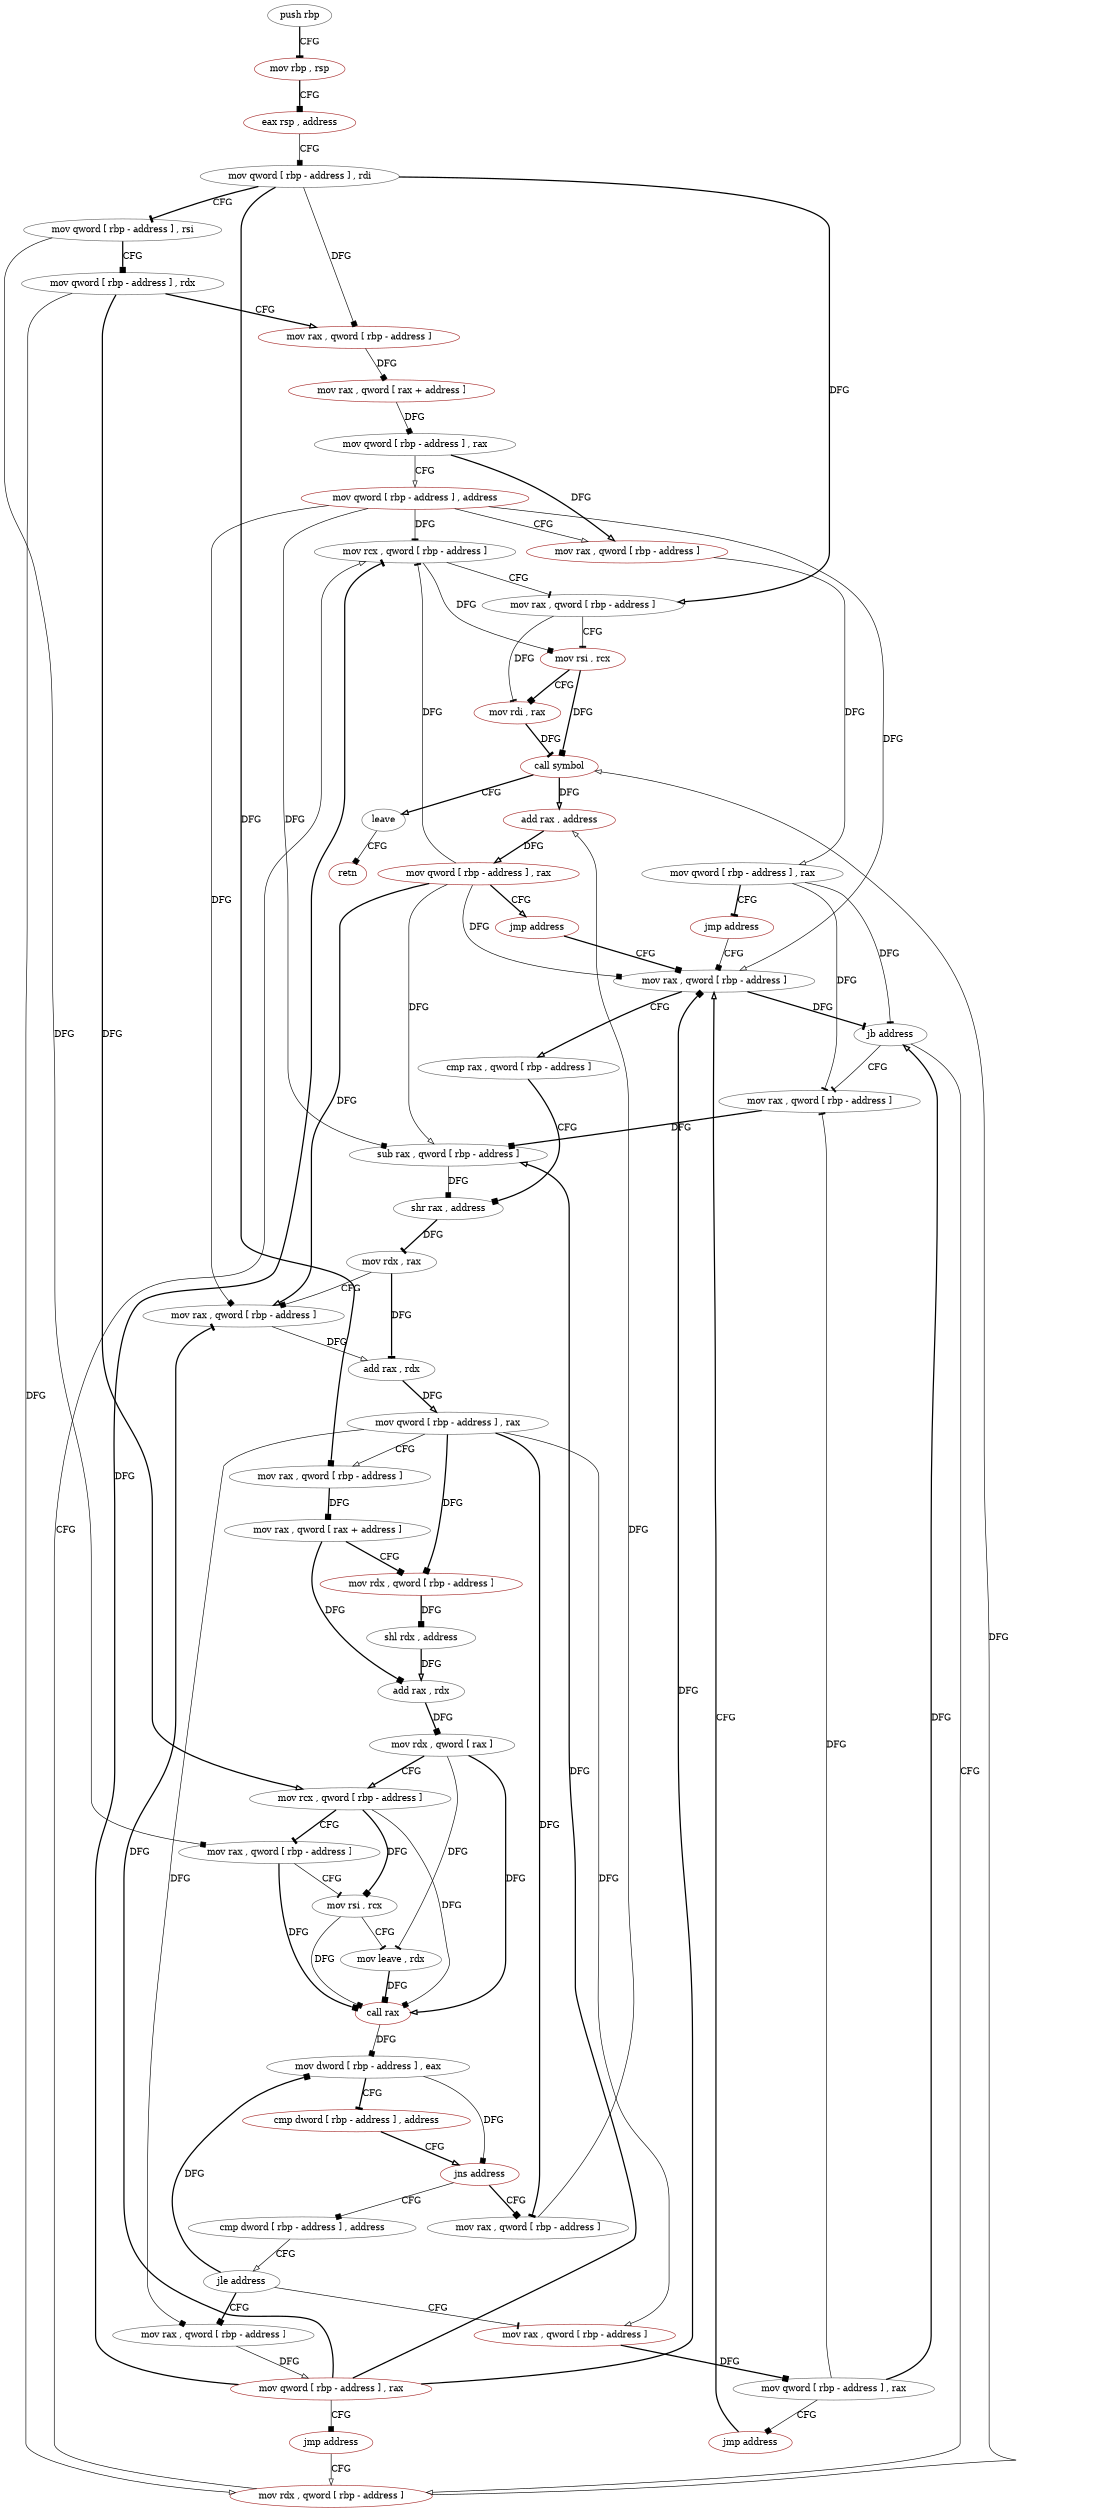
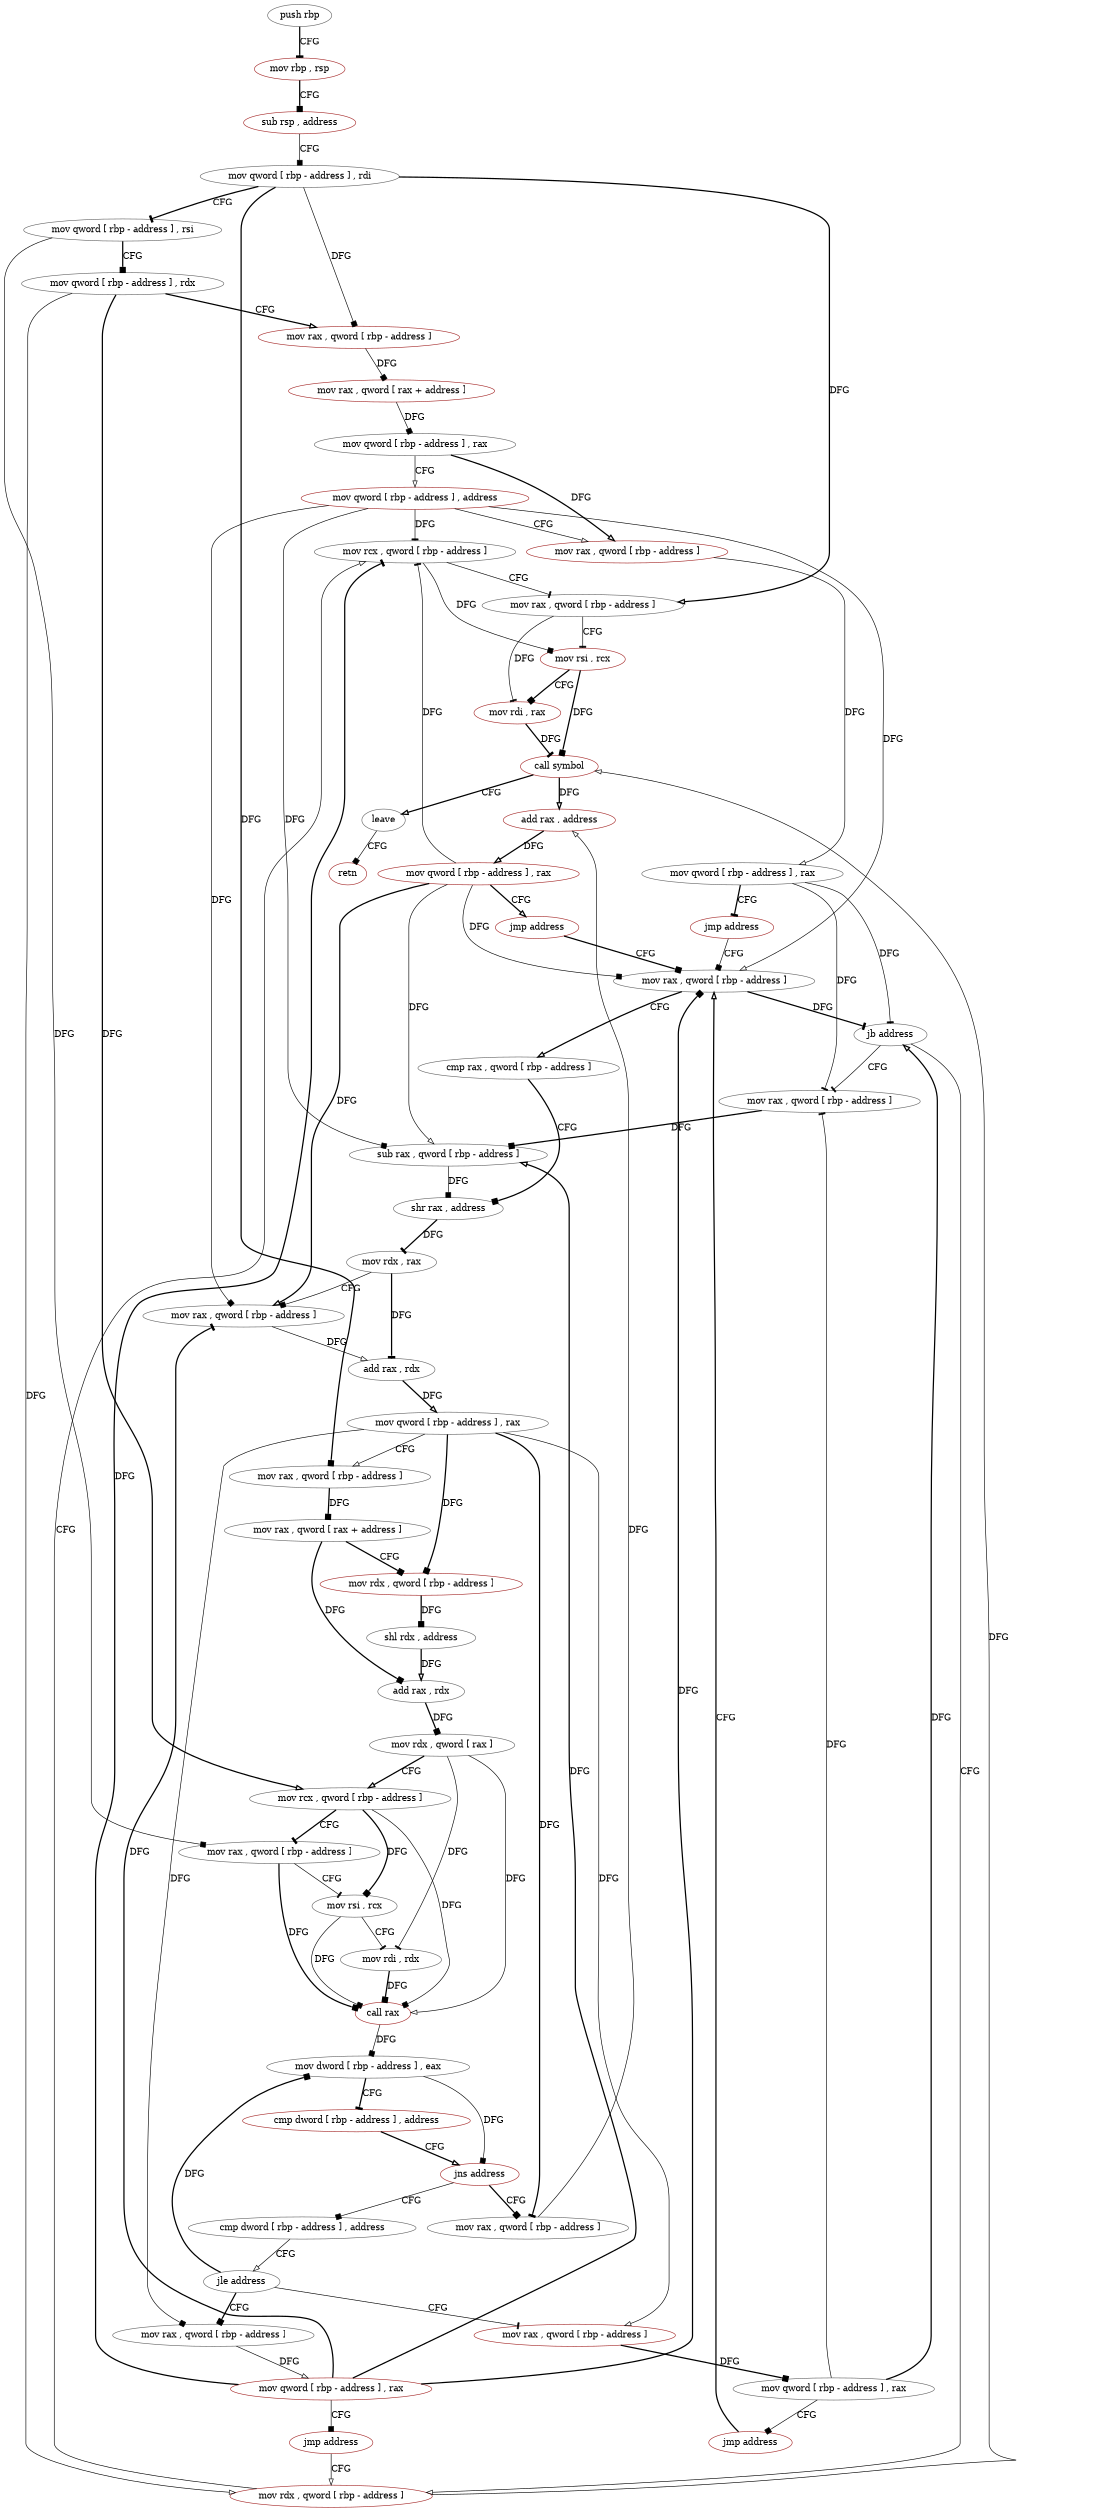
node "eax rsp , address": label "eax rsp , address" -> "sub rsp , address"
edge "mov rdx , qword [ rax ]" -> "call rax": style bold -> solid
node "mov leave , rdx": label "mov leave , rdx" -> "mov rdi , rdx"
